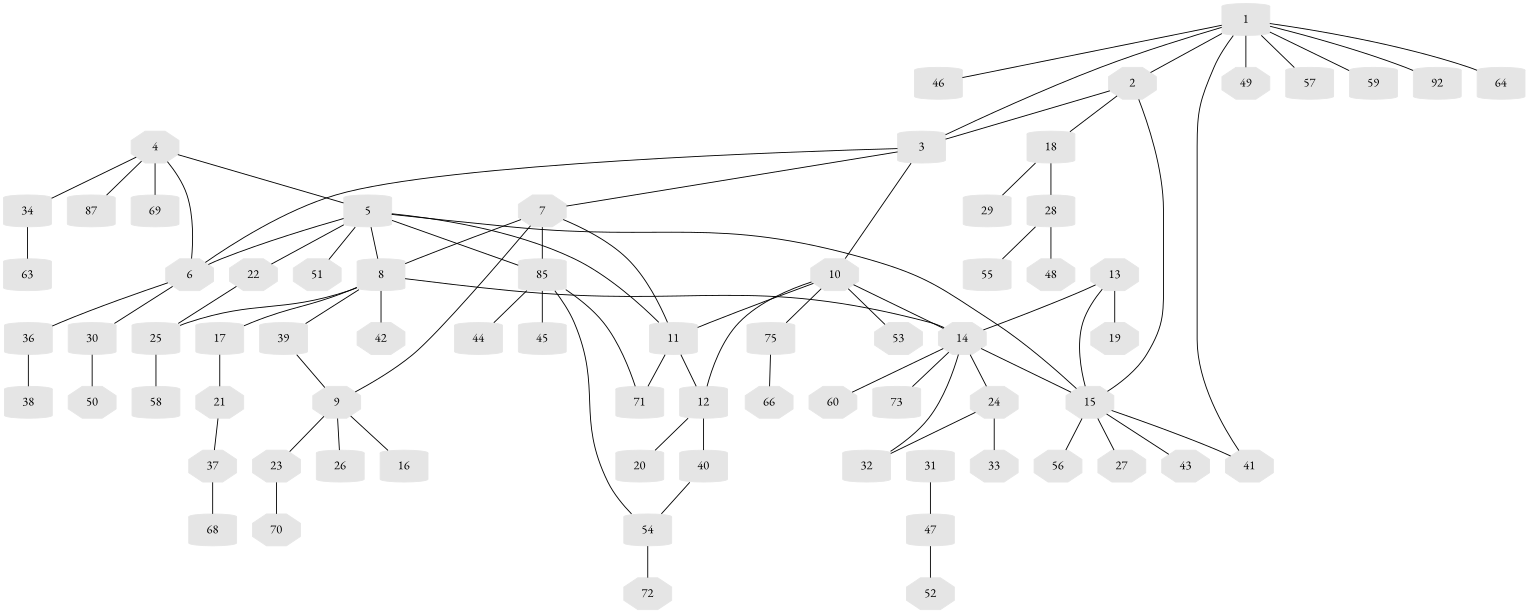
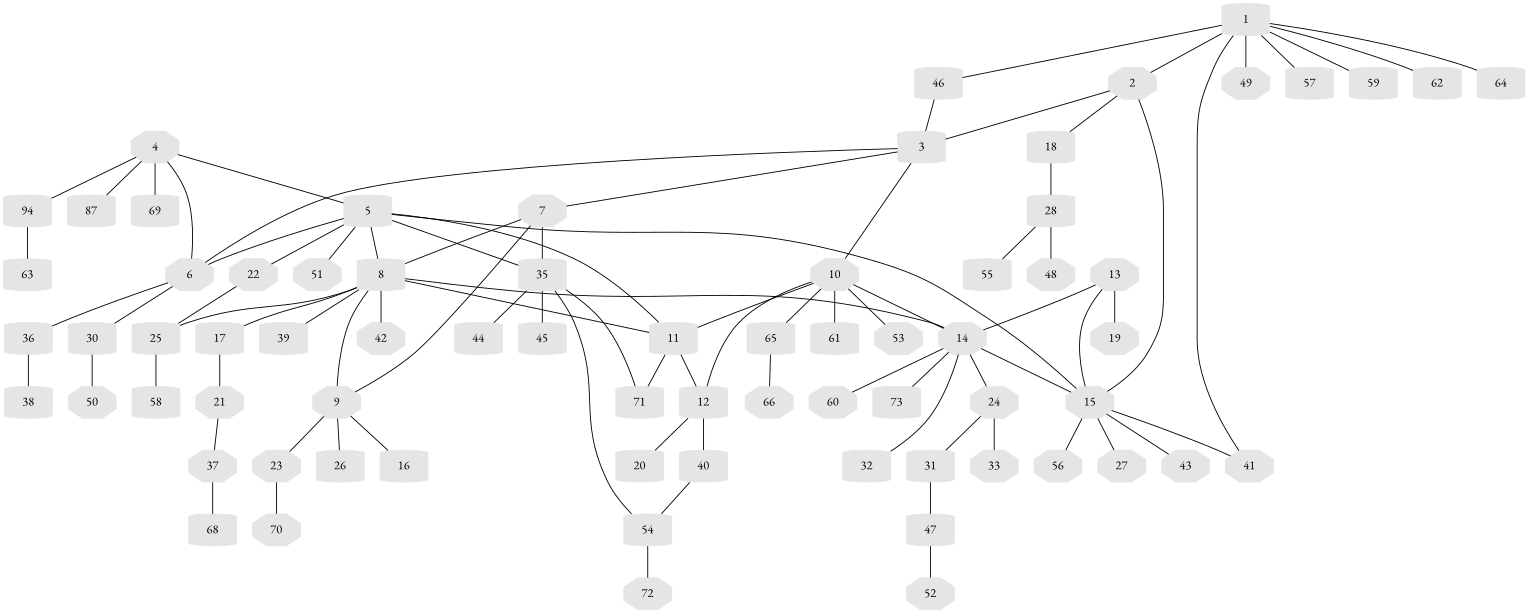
edge "1" -- "3": now "46" -- "3"
node "92": label "92" -> "62"
node "34": label "34" -> "94"
node "29": removed
edge "7" -- "11": now "8" -- "11"
node "85": label "85" -> "35"
node "75": label "75" -> "65"
node "61": added
edge "39" -- "9": now "8" -- "9"
edge "24" -- "32": now "24" -- "31"
